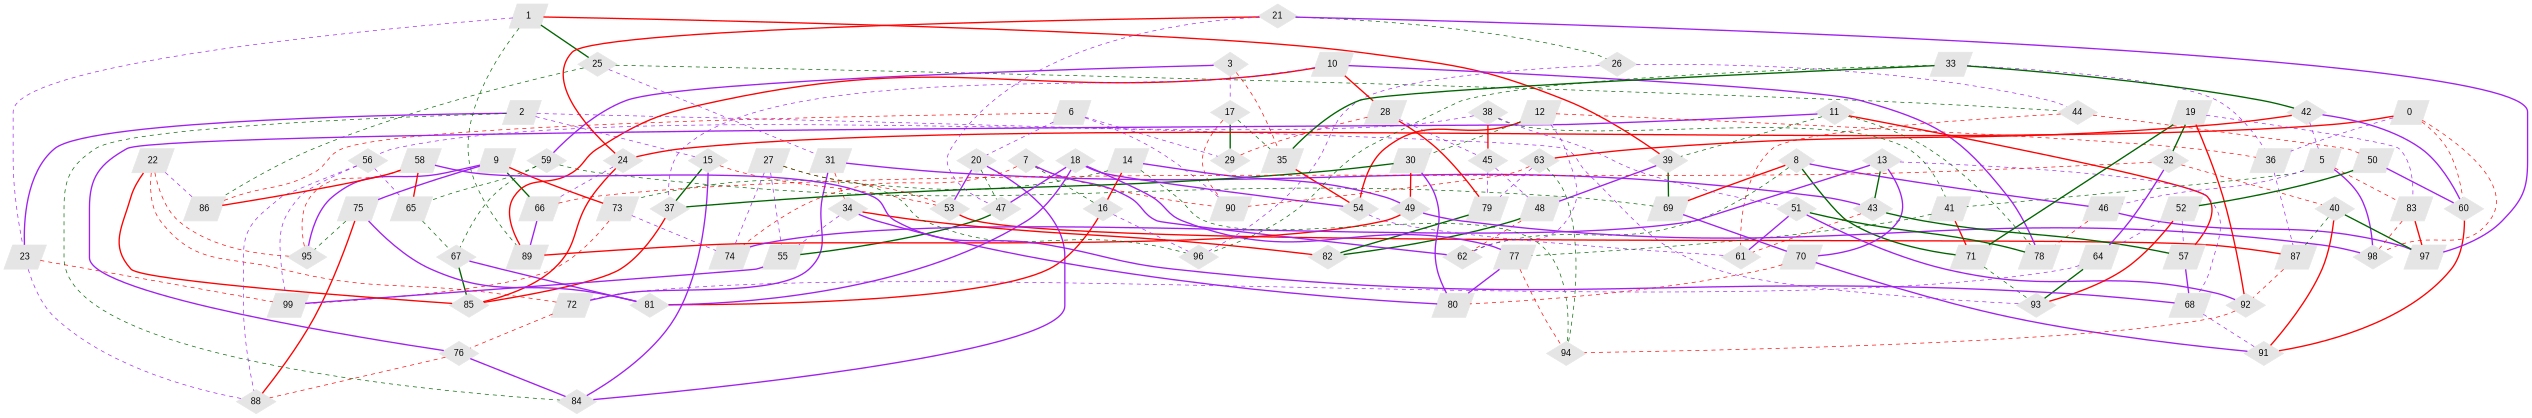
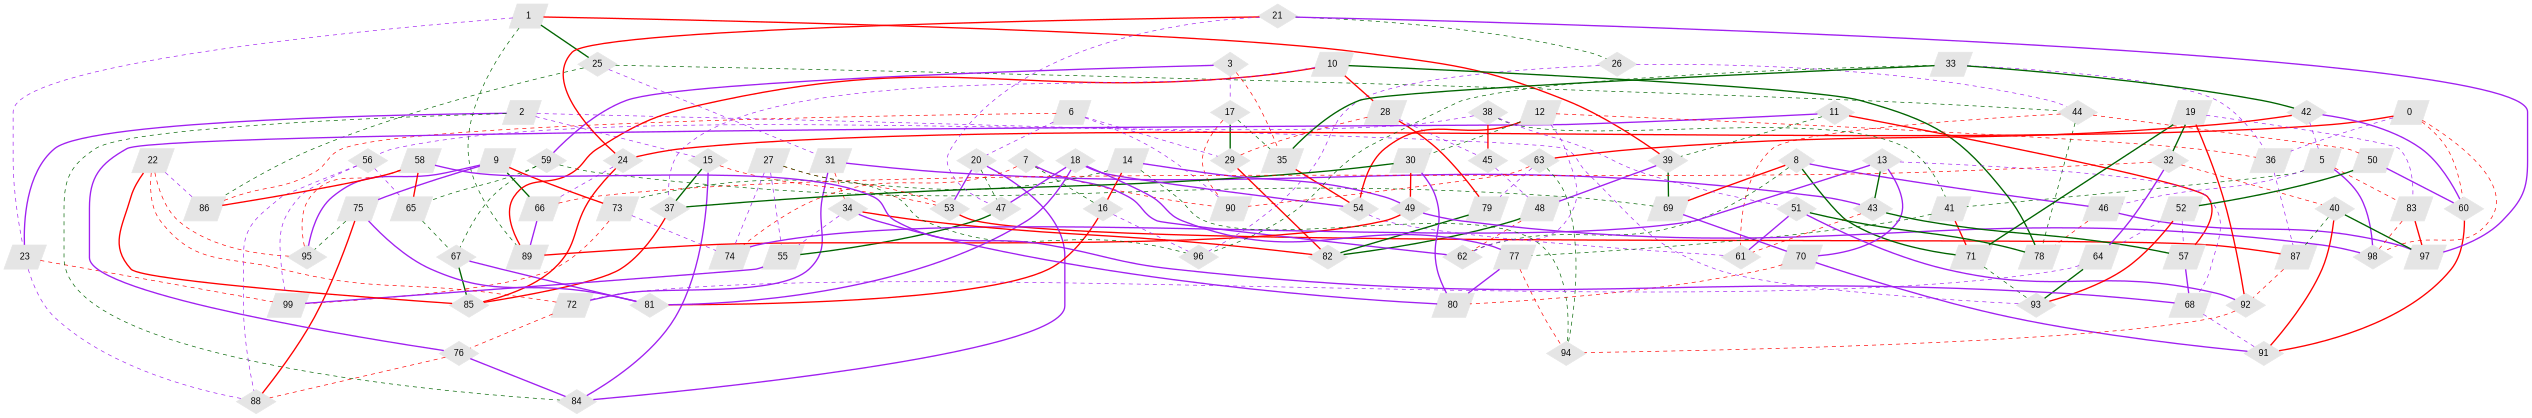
edge "10" -- "78": color purple -> darkgreen
edge "11" -- "78": now "44" -- "78"
edge "45" -- "79": removed
edge "29" -- "82": added
